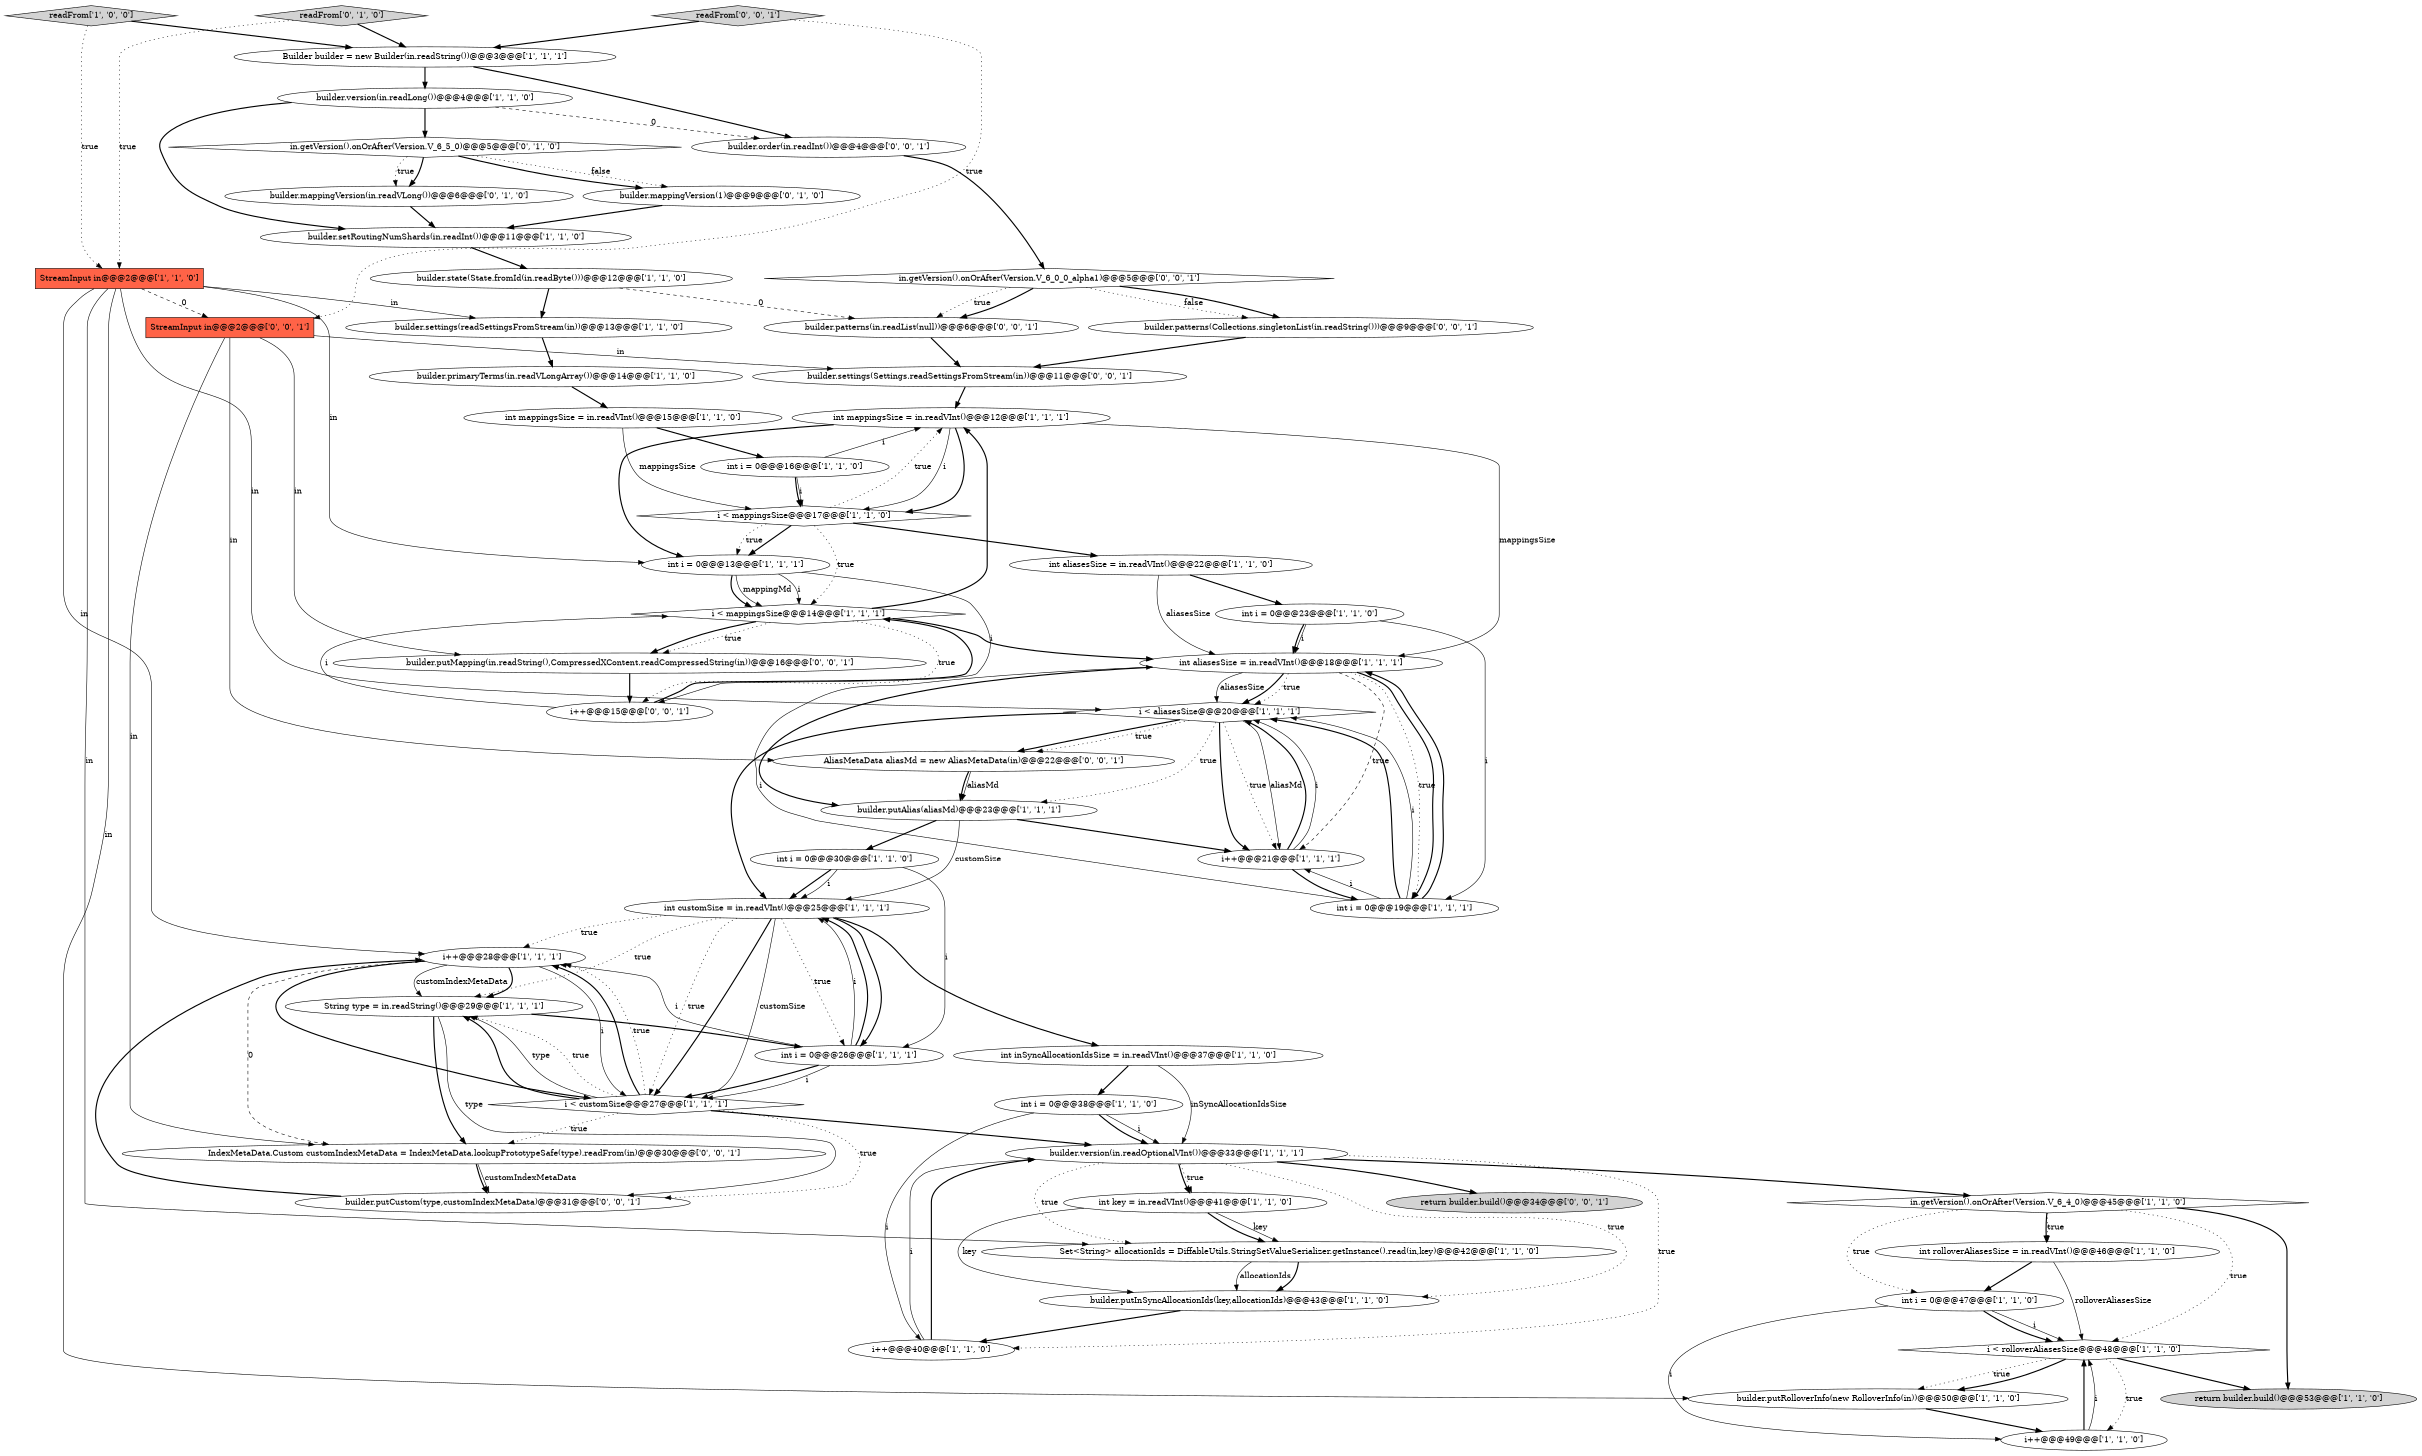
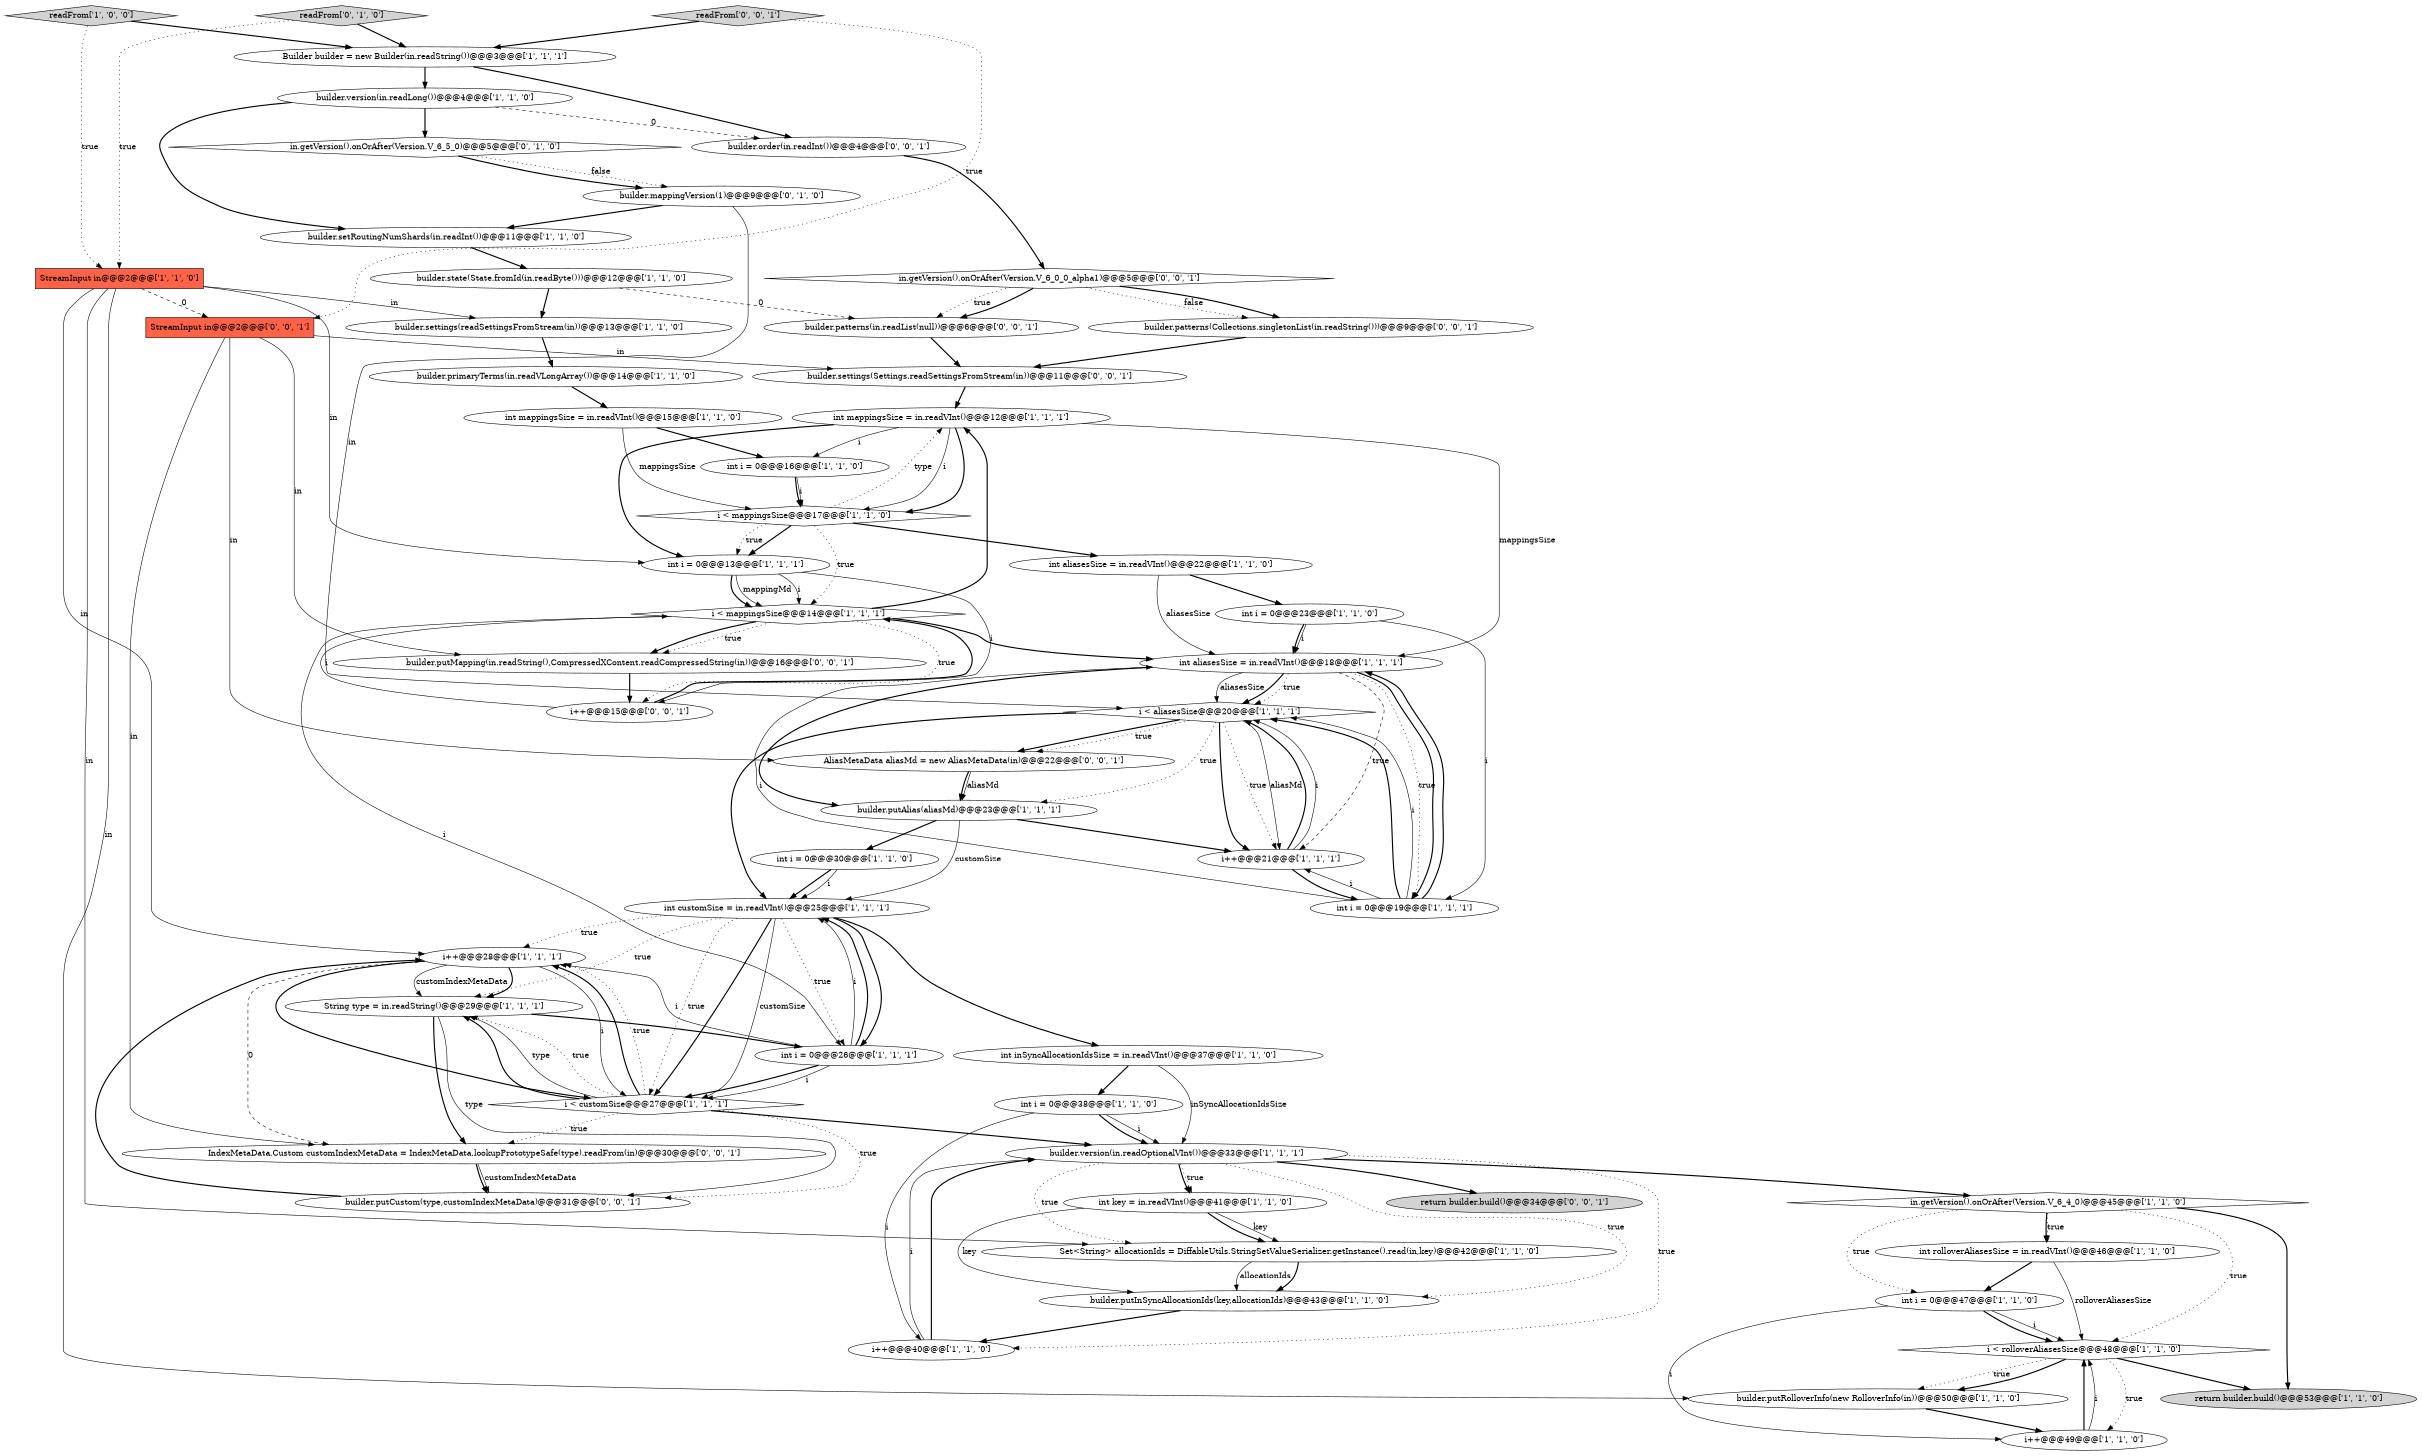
node "builder.mappingVersion(in.readVLong())@@@6@@@['0', '1', '0']": removed
edge "int i = 0@@@16@@@['1', '1', '0']" -> "int mappingsSize = in.readVInt()@@@12@@@['1', '1', '1']": reversed
edge "i < mappingsSize@@@17@@@['1', '1', '0']" -> "int mappingsSize = in.readVInt()@@@12@@@['1', '1', '1']": label "true" -> "type"
edge "StreamInput in@@@2@@@['1', '1', '0']" -> "i < aliasesSize@@@20@@@['1', '1', '1']": now "builder.mappingVersion(1)@@@9@@@['0', '1', '0']" -> "i < aliasesSize@@@20@@@['1', '1', '1']"
edge "int i = 0@@@30@@@['1', '1', '0']" -> "int i = 0@@@26@@@['1', '1', '1']": now "i < mappingsSize@@@14@@@['1', '1', '1']" -> "int i = 0@@@26@@@['1', '1', '1']"
